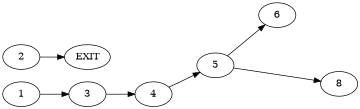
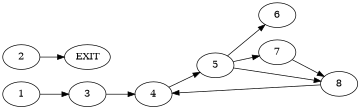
node "7": added
edge "8" -> "4": added
